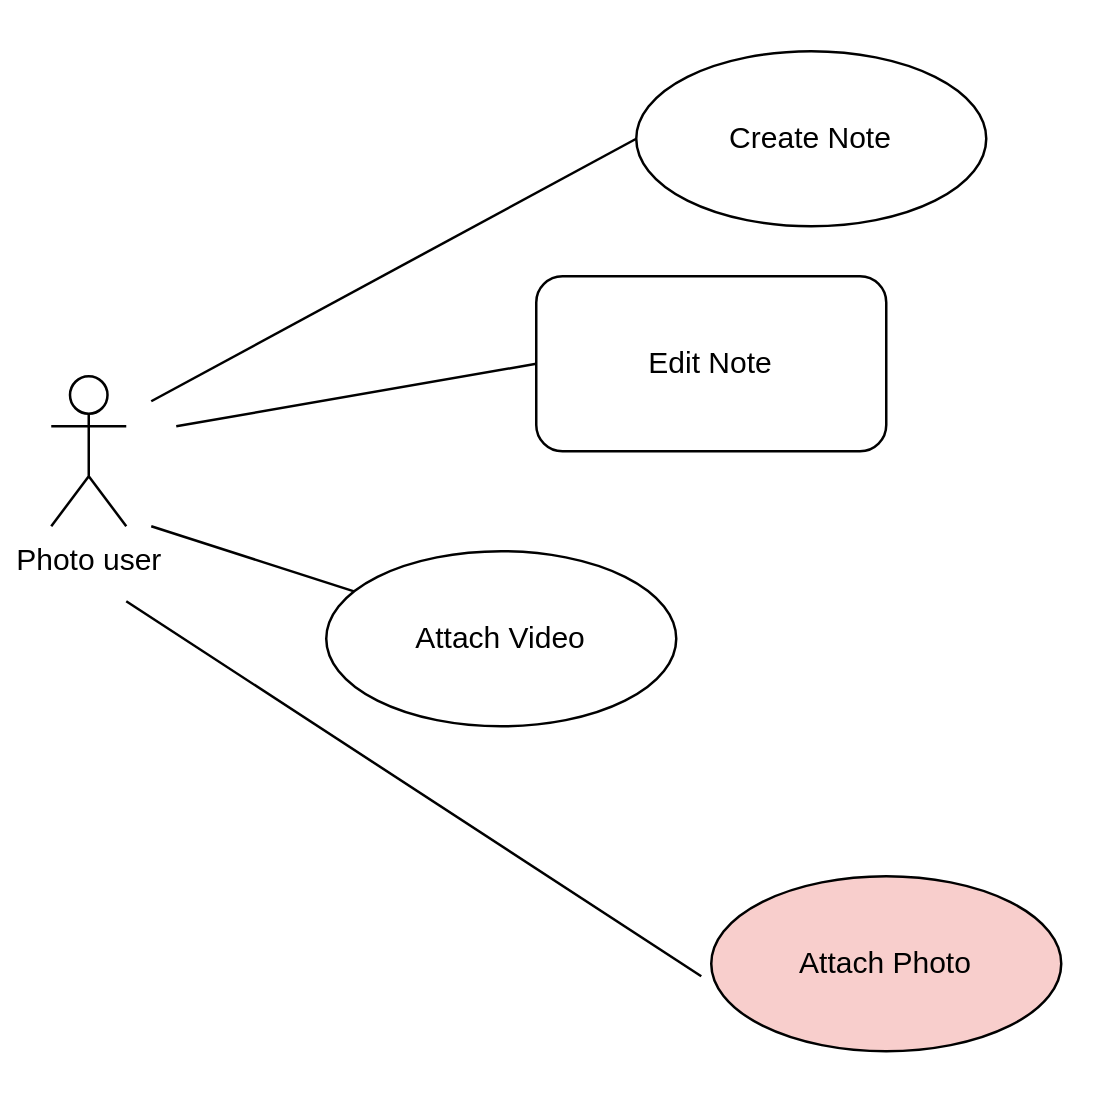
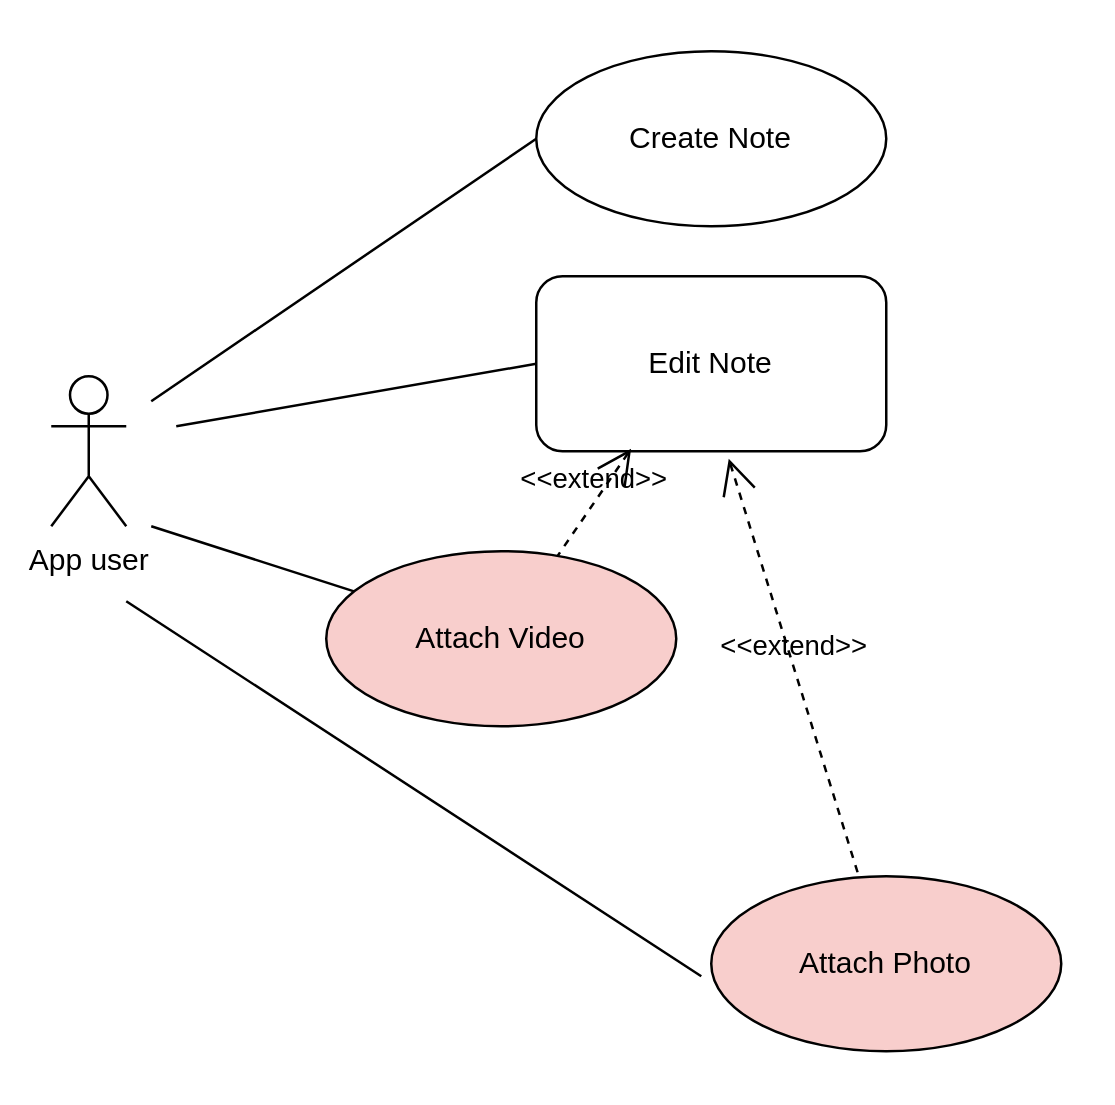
node "Create Note": moved (811, 139) -> (711, 139)
edge "Attach Video" -> "Edit Note": added, label "<<extend>>"
node "Photo user": label "Photo user" -> "App user"
node "Attach Video": fillcolor #ffffff -> #f8cecc
edge "Attach Photo" -> "Edit Note": added, label "<<extend>>"
